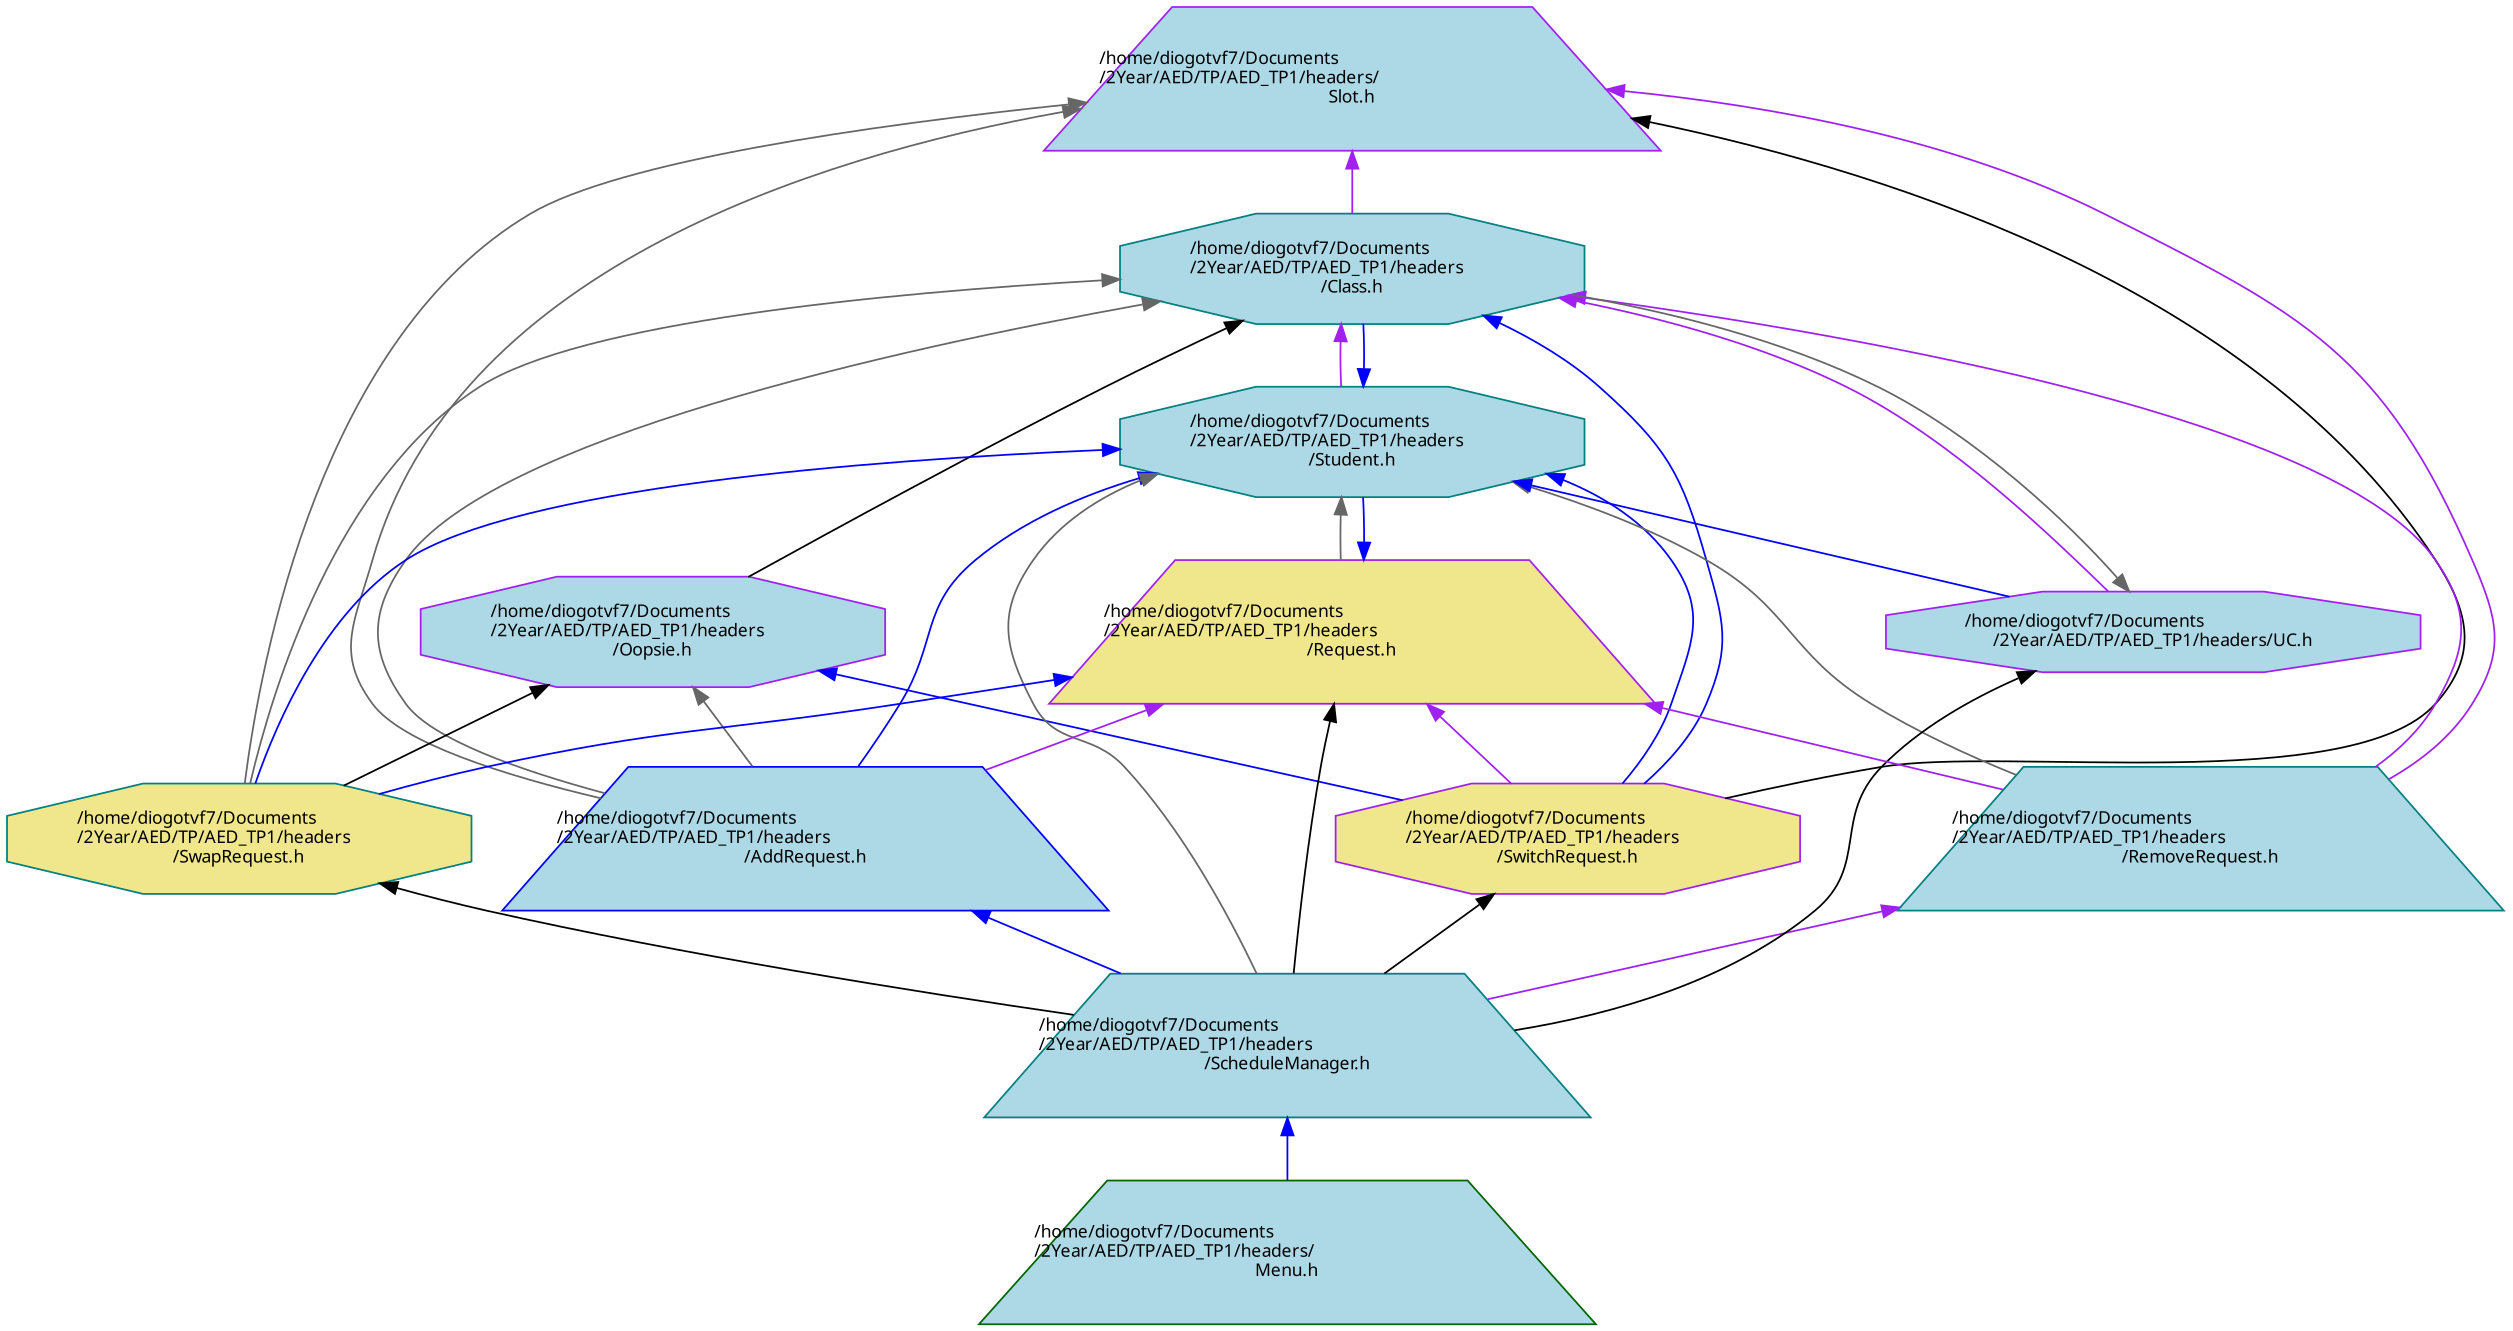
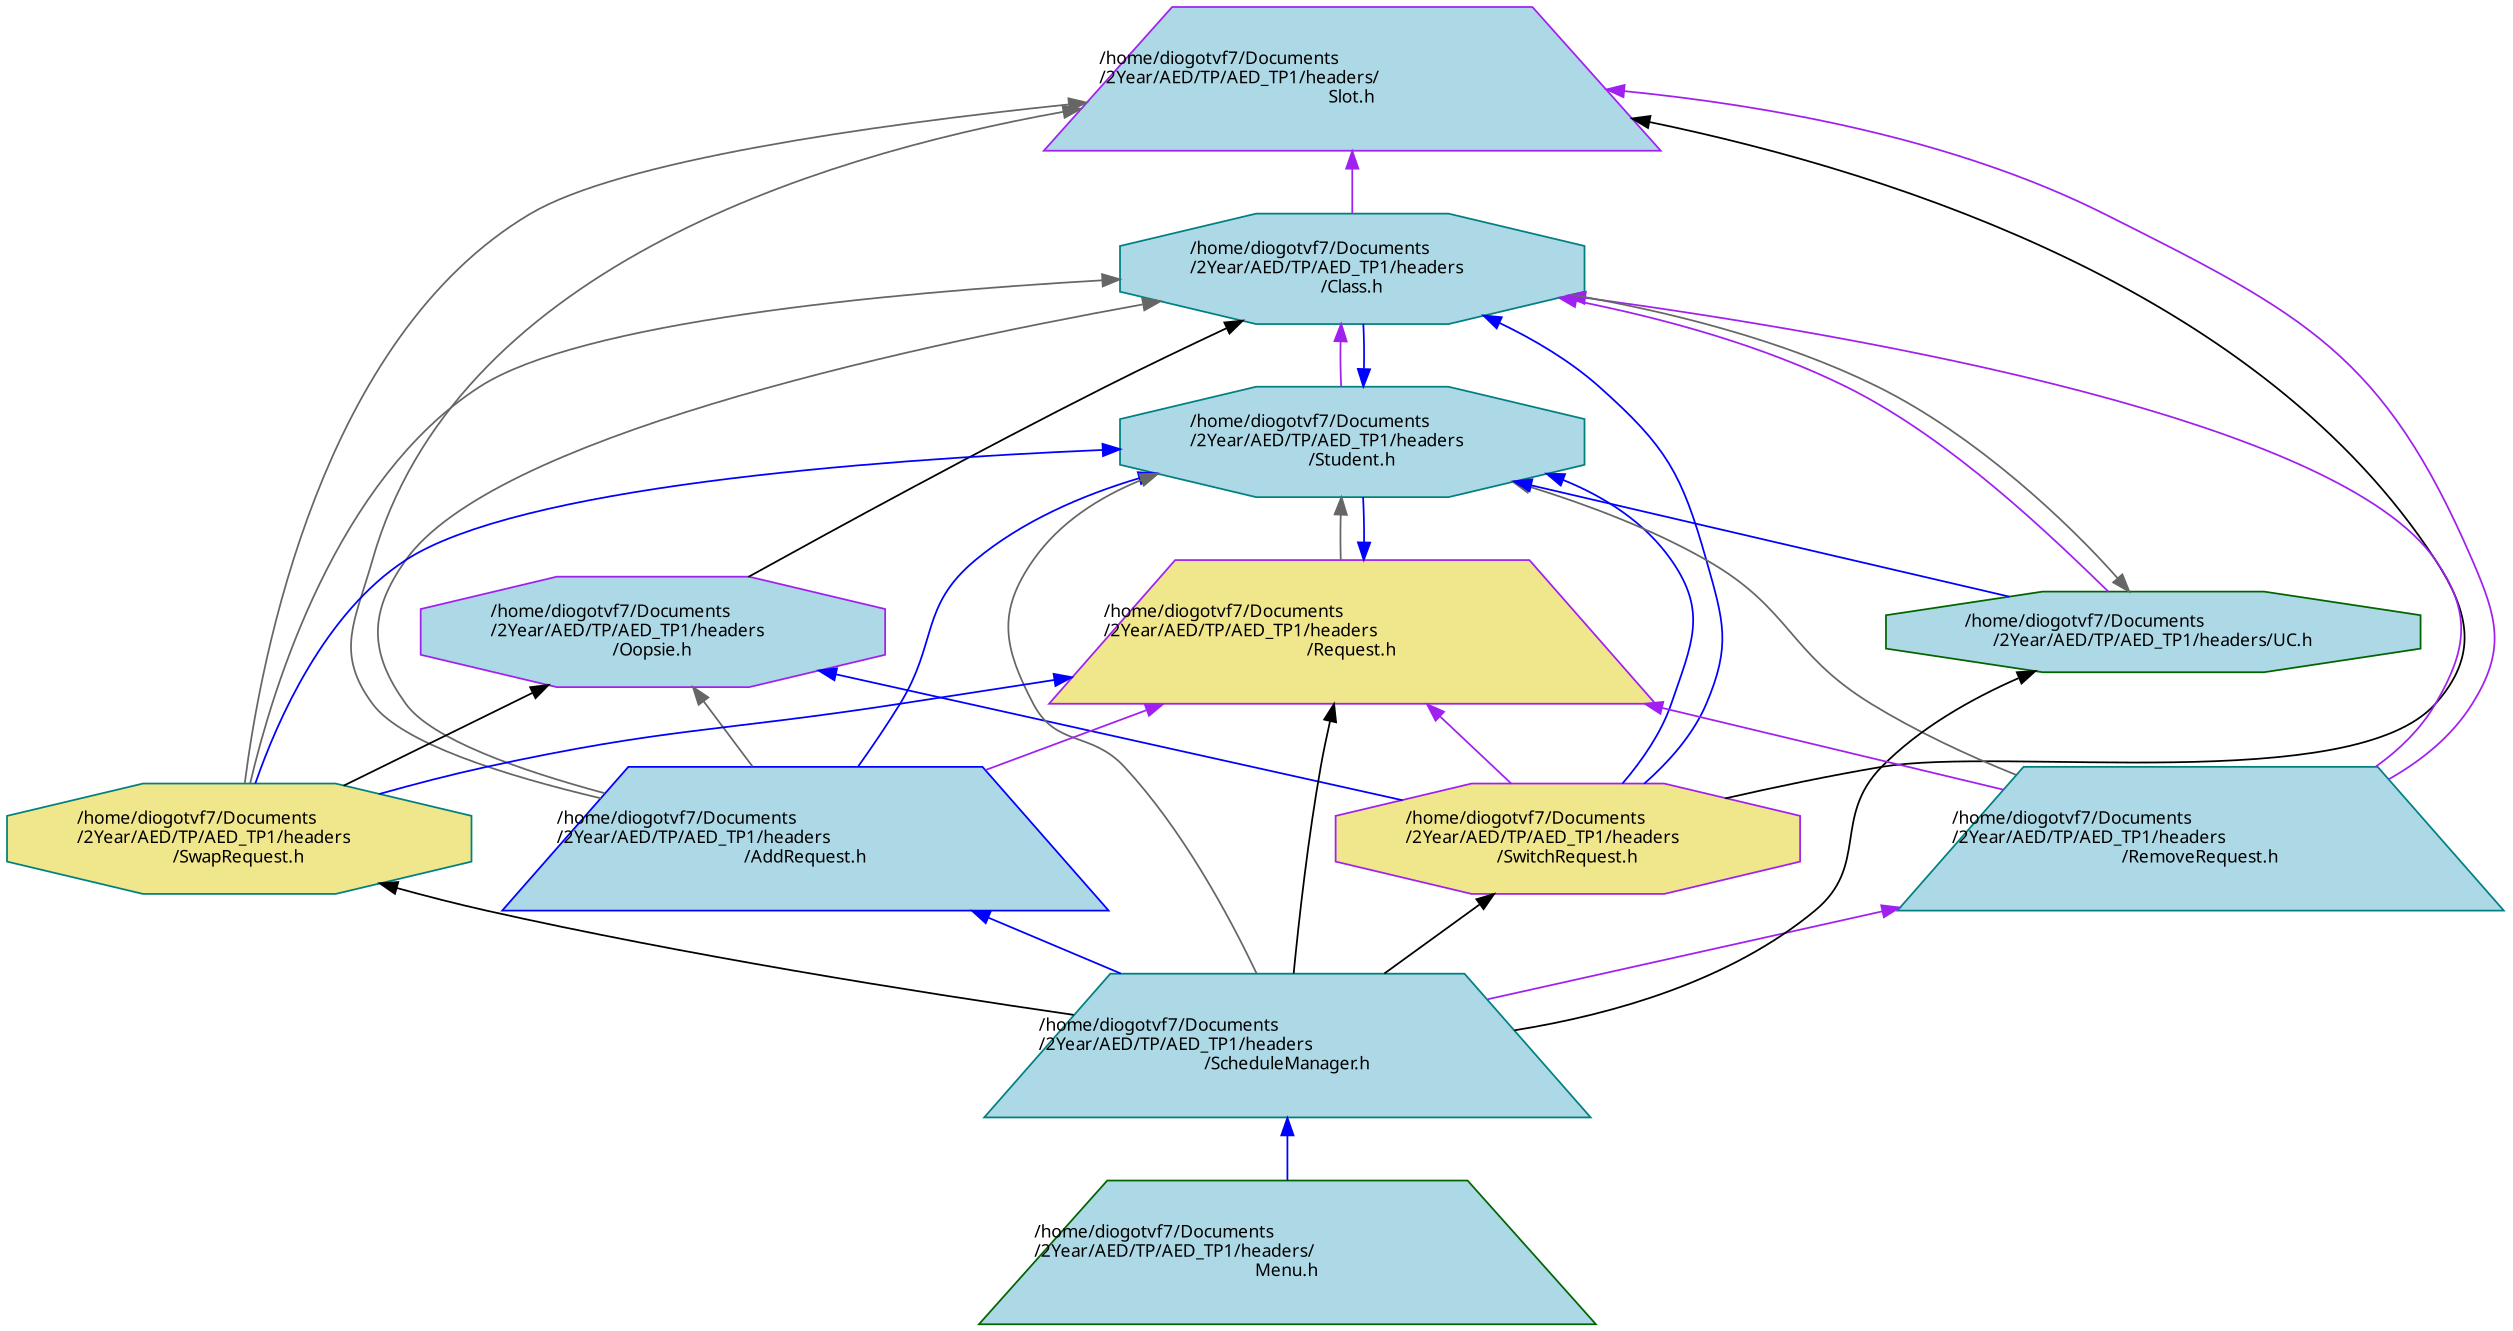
node "/home/diogotvf7/Documents /2Year/AED/TP/AED_TP1/headers/UC.h": color purple -> darkgreen
